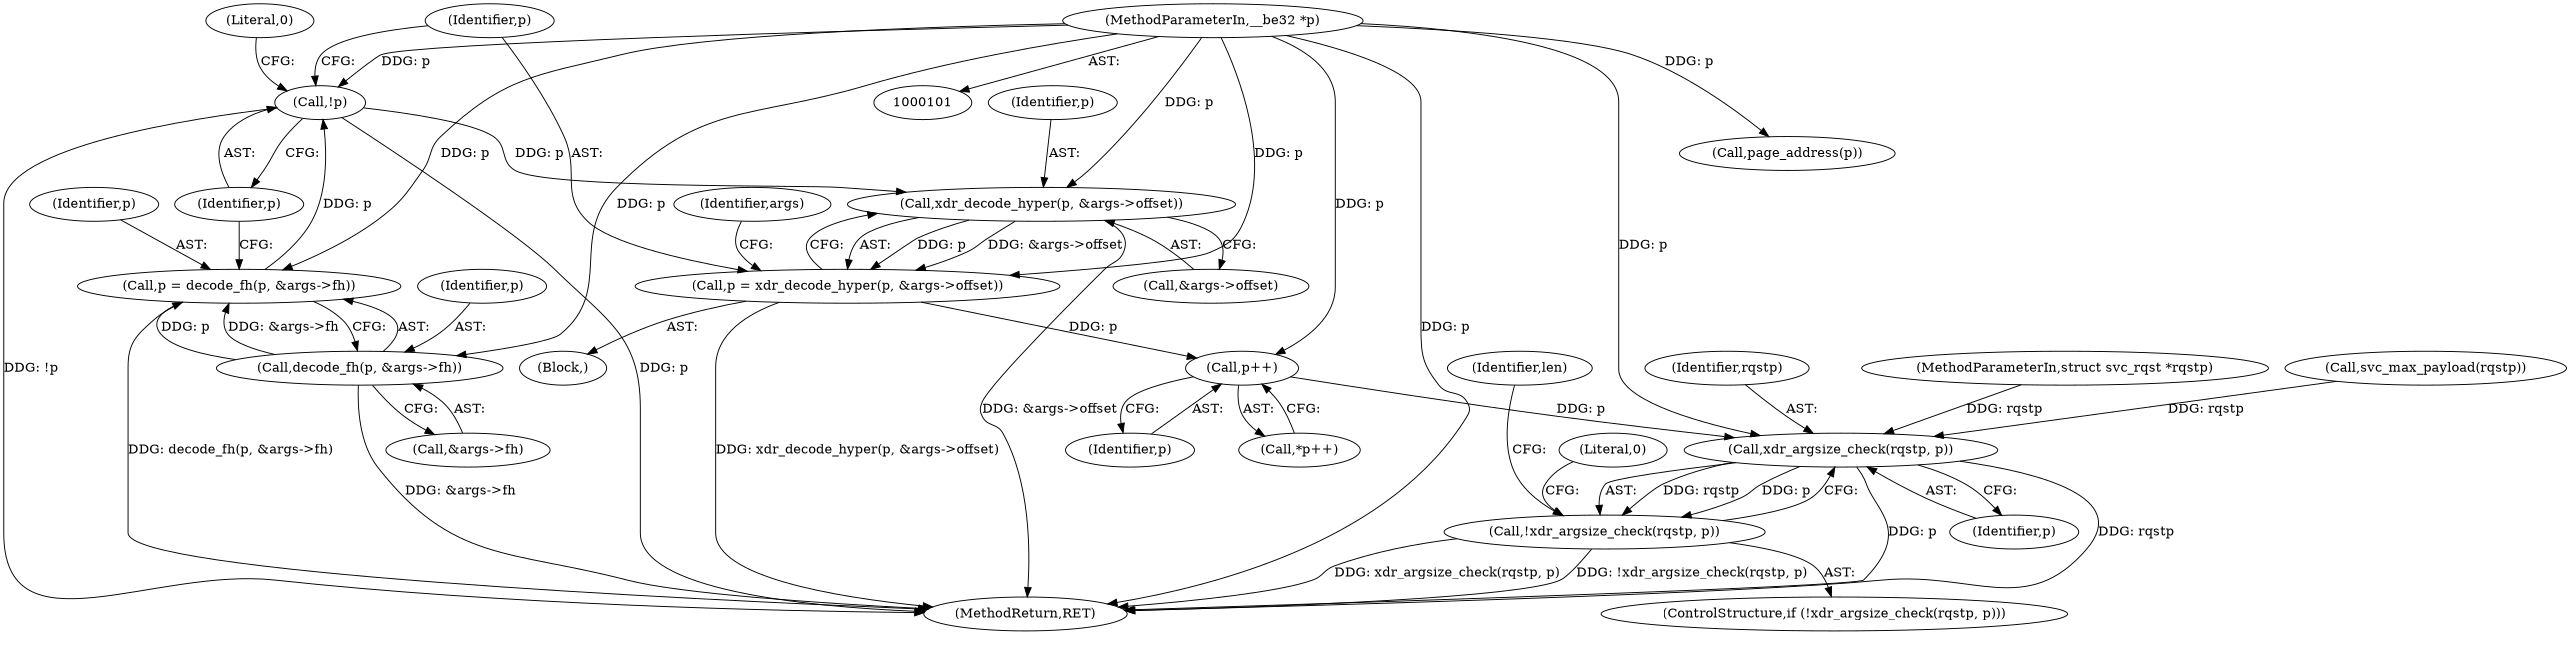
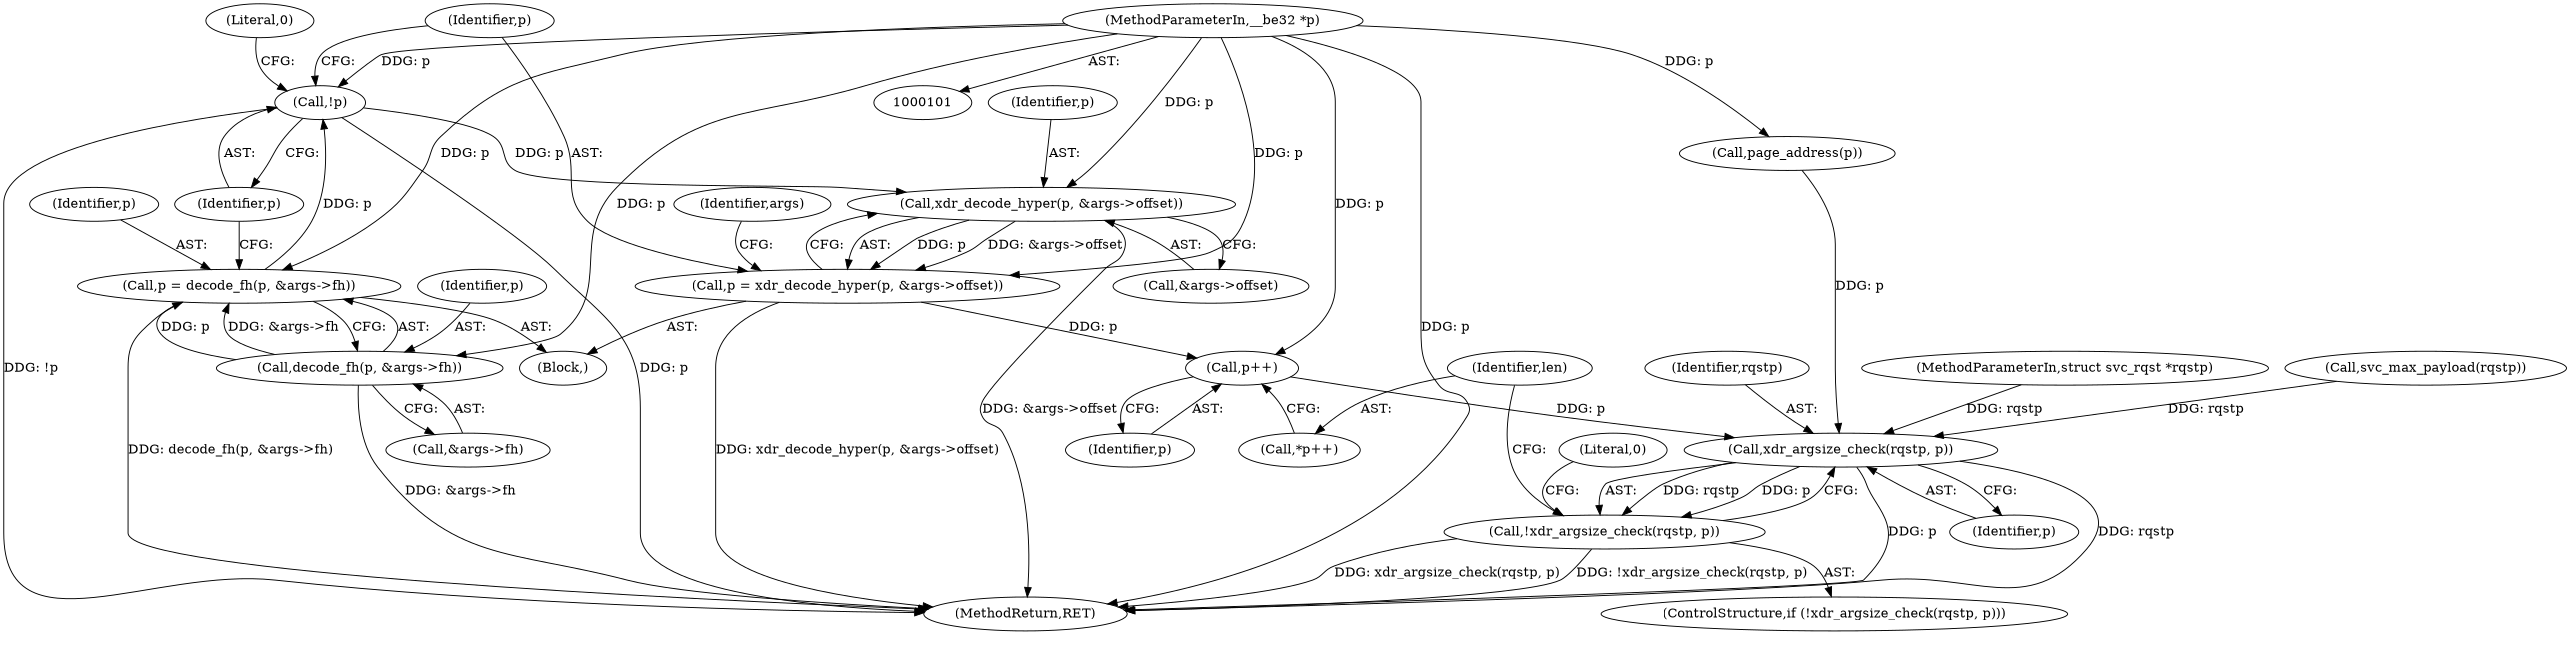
edge "(MethodParameterIn,__be32 *p)" -> "(Call,xdr_argsize_check(rqstp, p))": now "(Call,page_address(p))" -> "(Call,xdr_argsize_check(rqstp, p))"
edge "(Call,p = decode_fh(p, &args->fh))" -> "(Block,)": added, label "AST:"
edge "(Call,p++)" -> "(Call,*p++)": now "(Identifier,len)" -> "(Call,*p++)"
